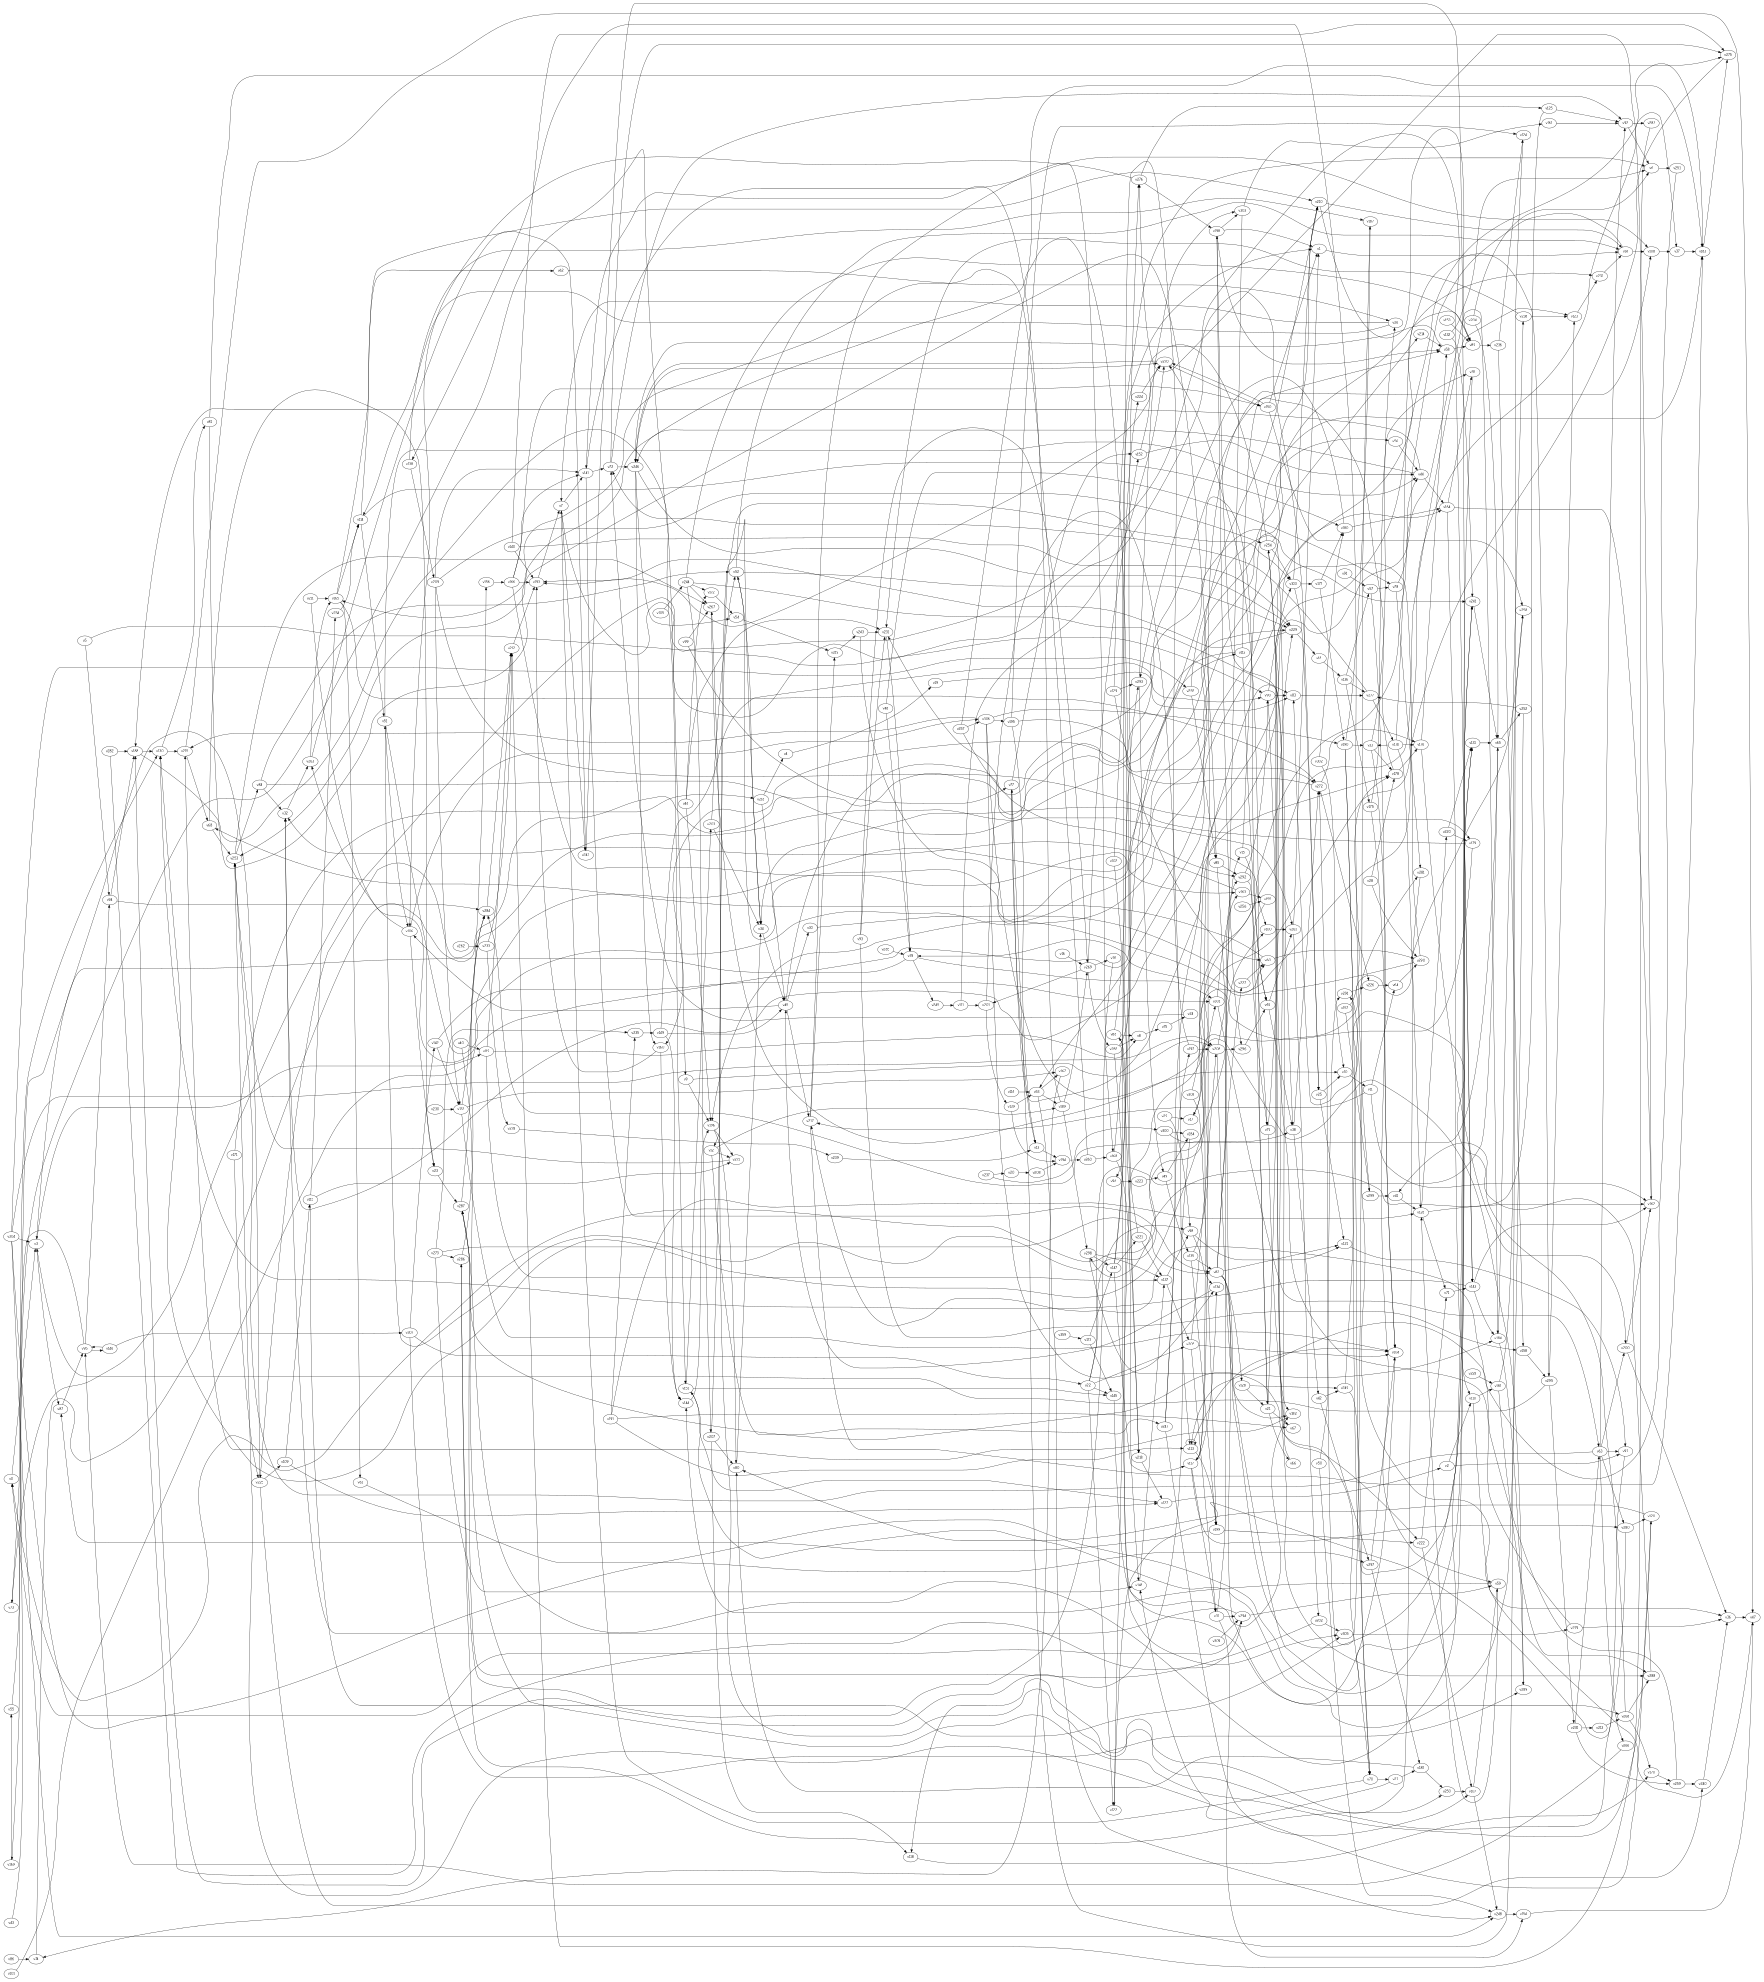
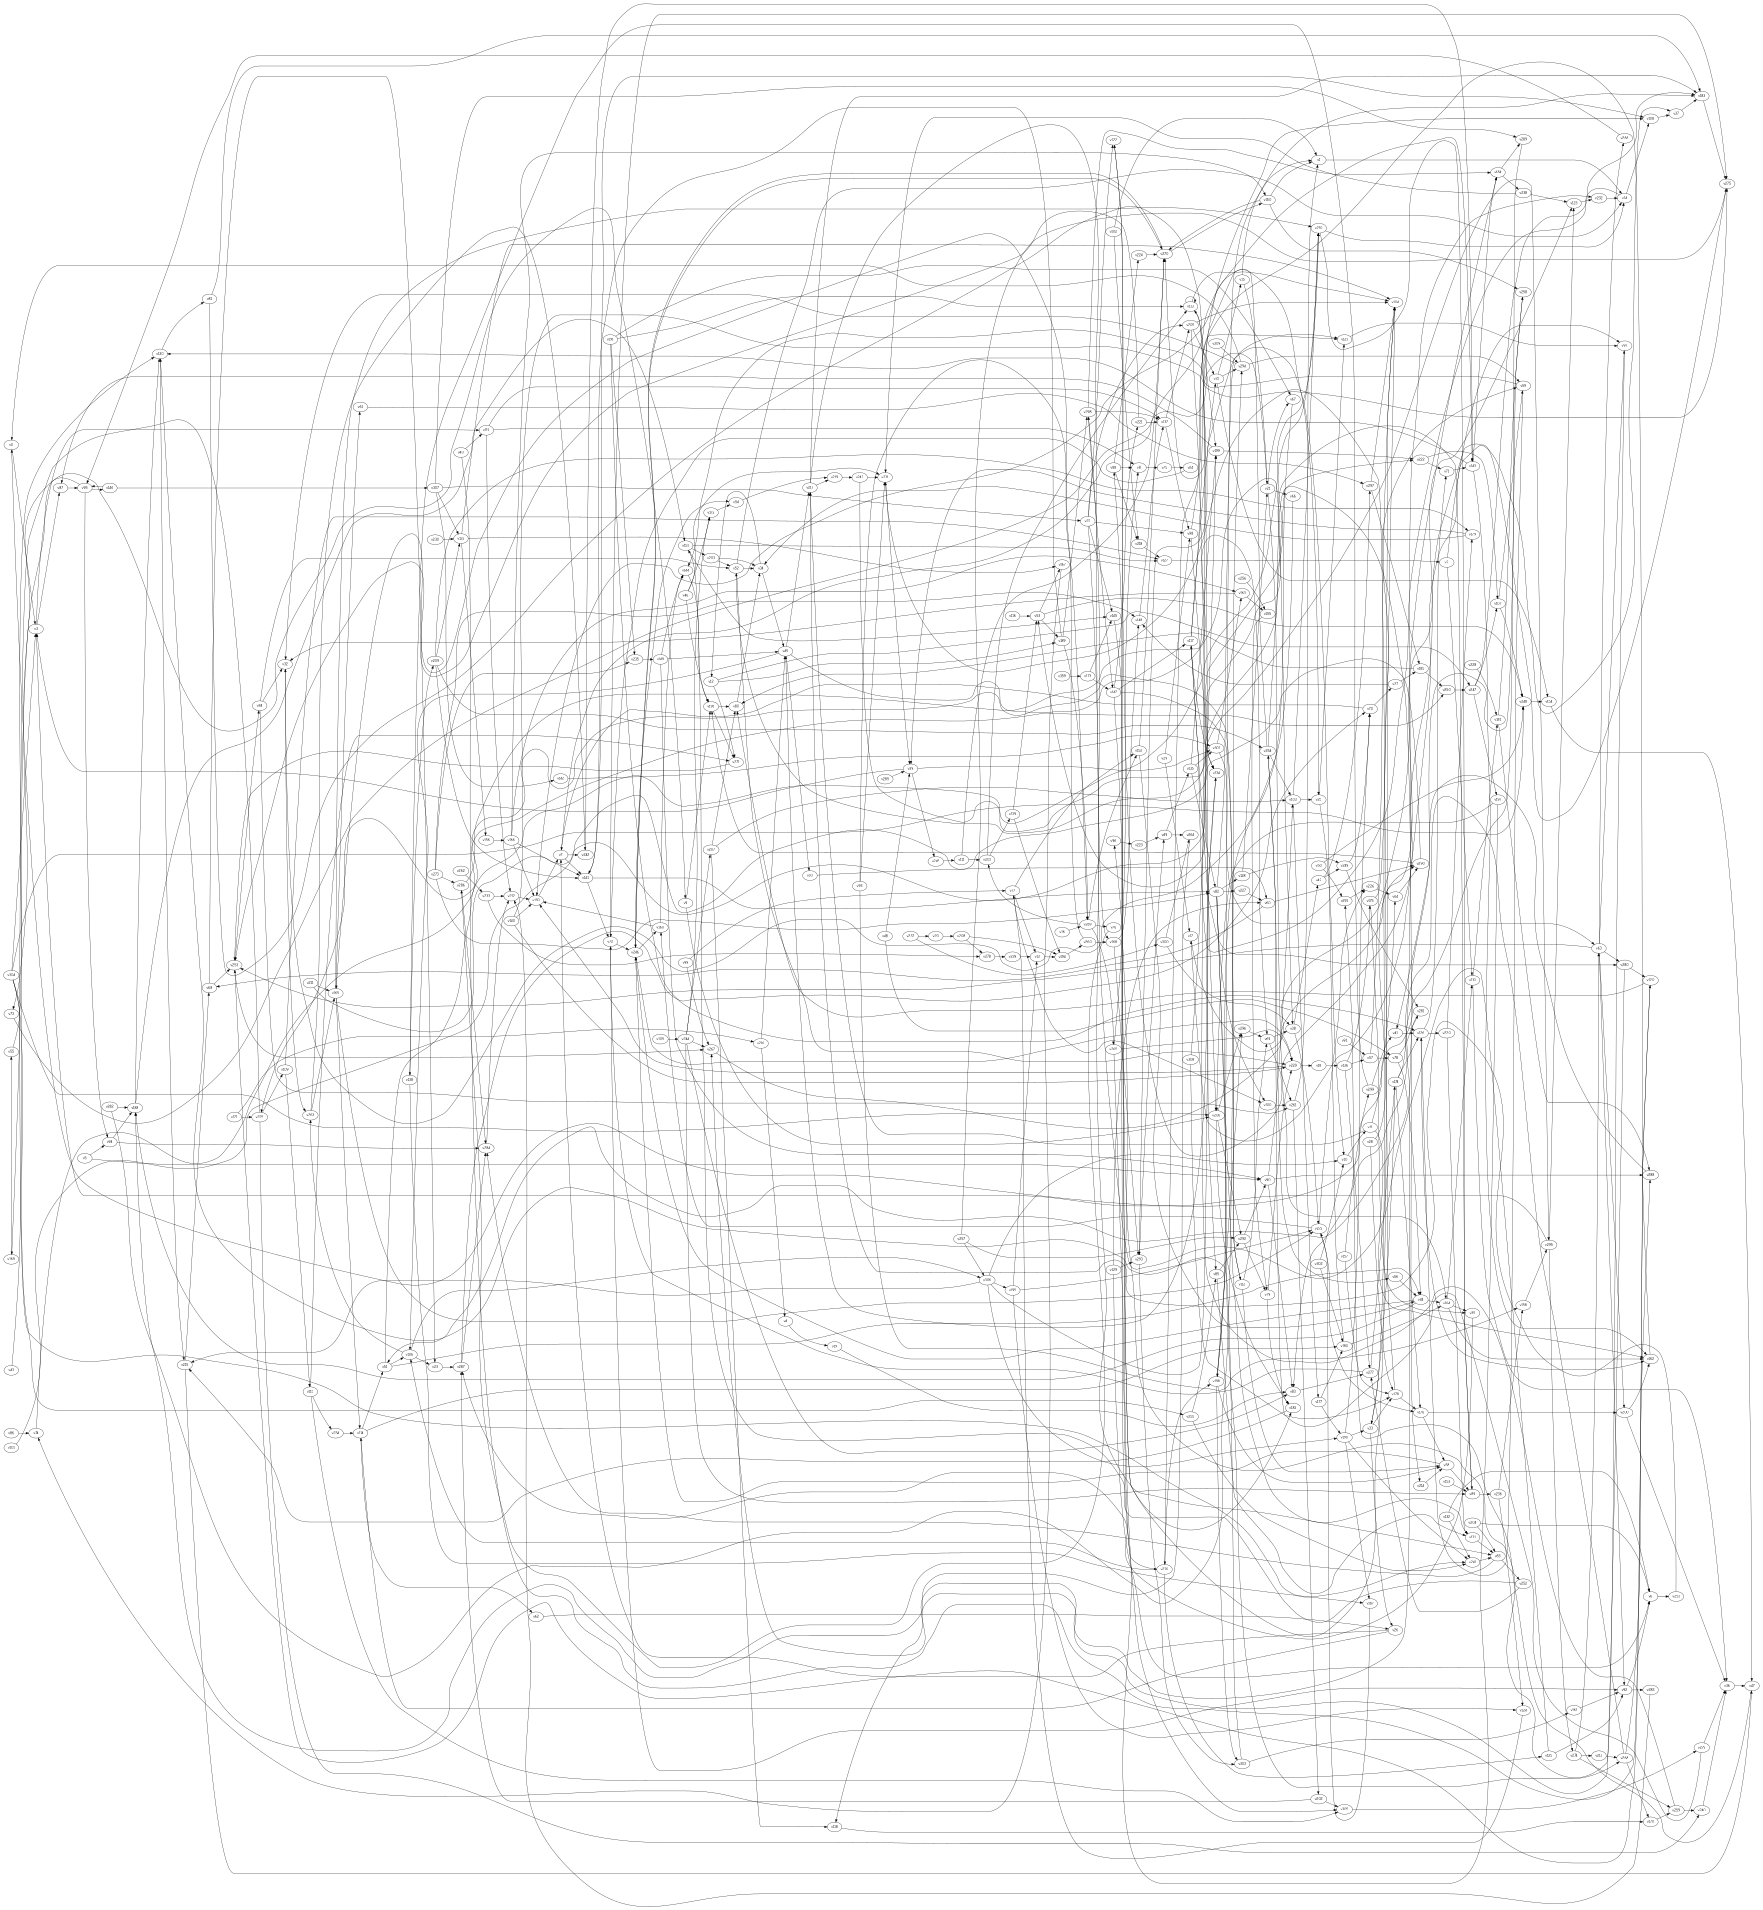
edge "v208" -> "v278": added
edge "v142" -> "v133": now "v307" -> "v133"
edge "v250" -> "v107": now "v250" -> "v247"
